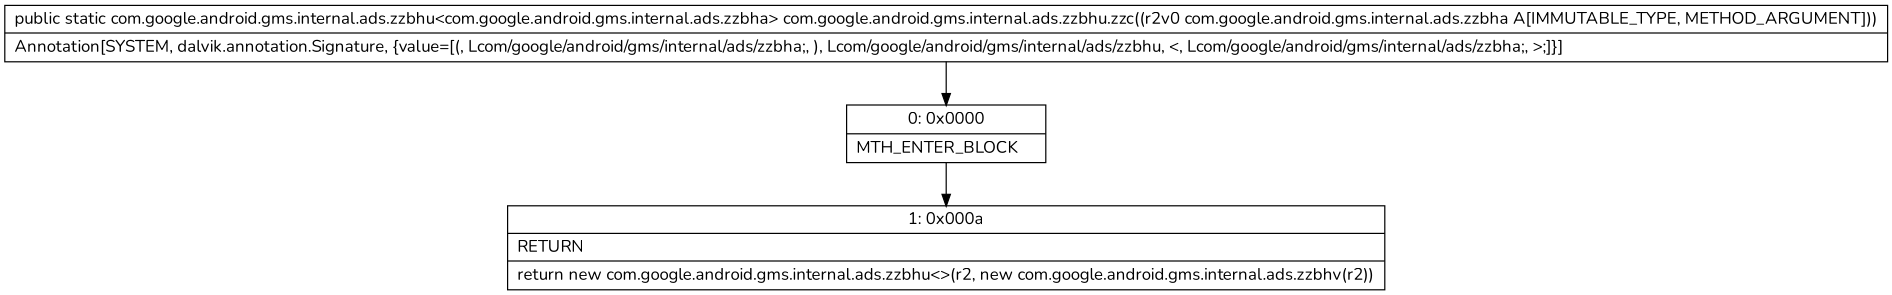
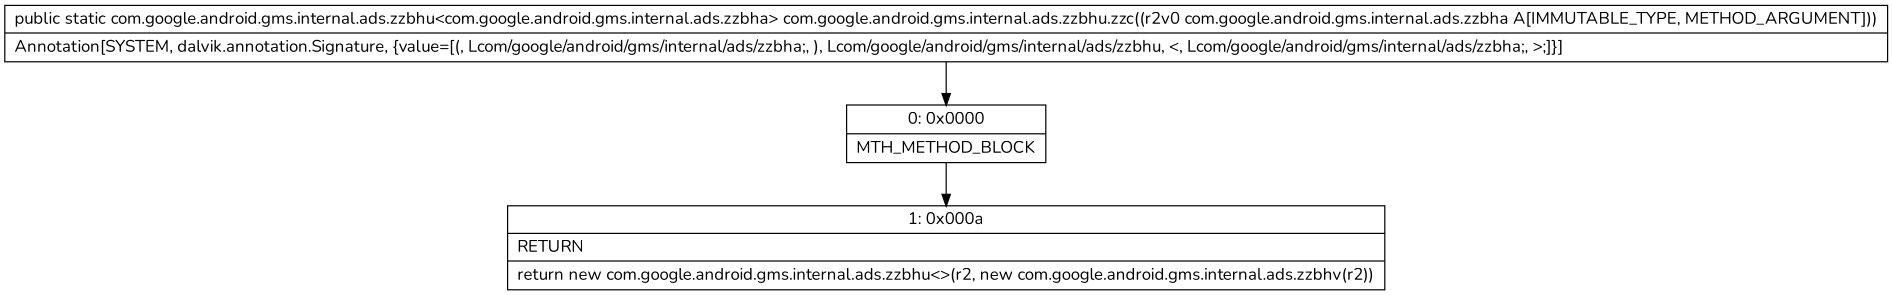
node "0: 0x0000": text "MTH_ENTER_BLOCK" -> "MTH_METHOD_BLOCK"
